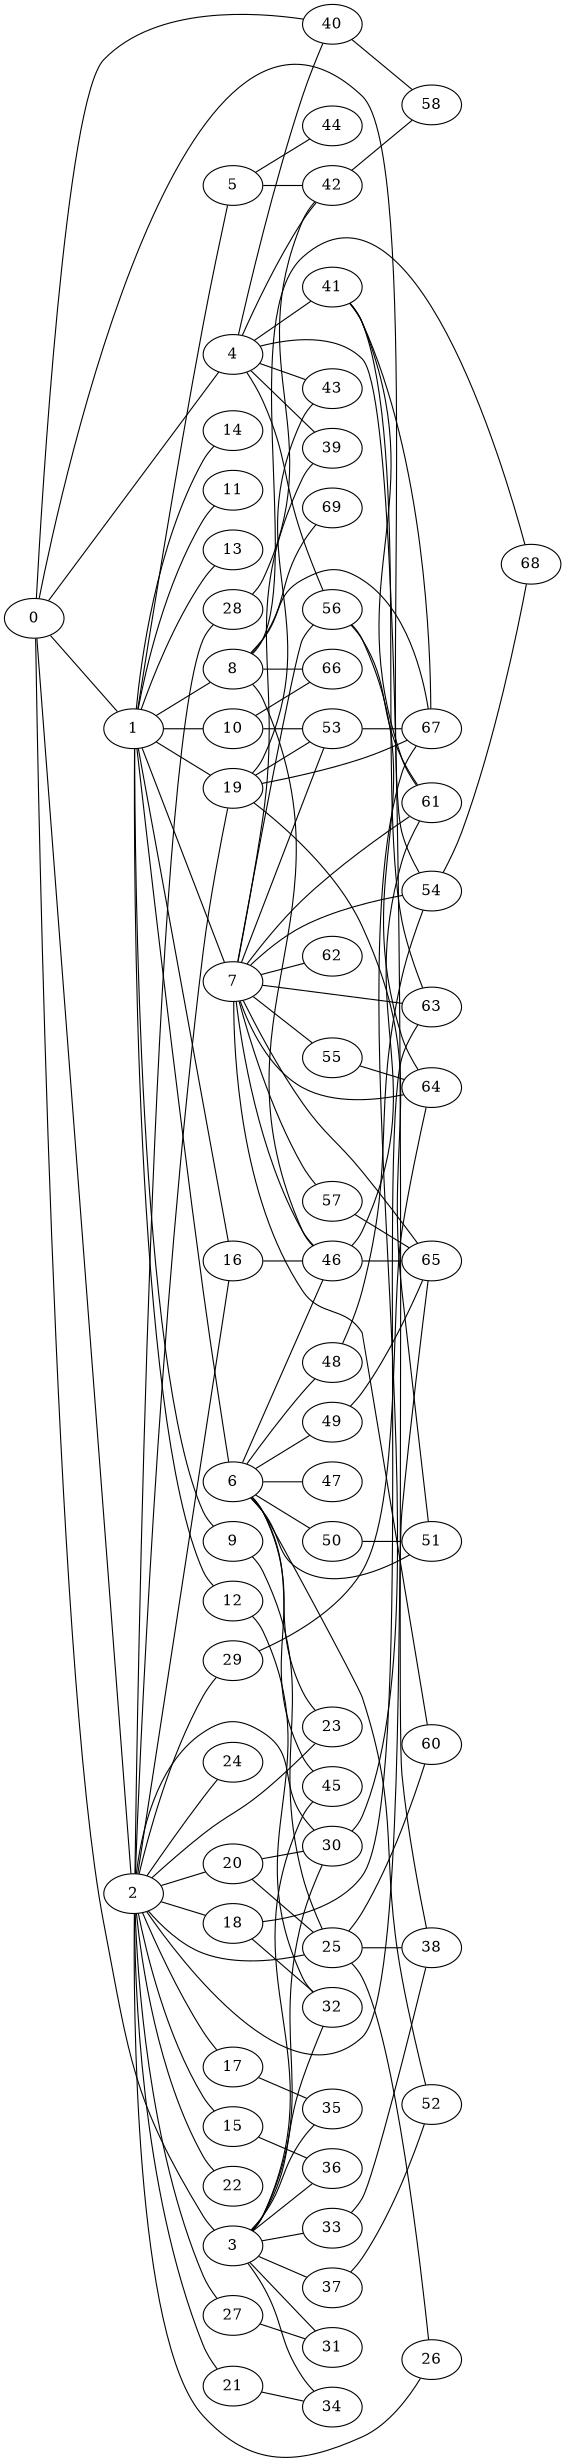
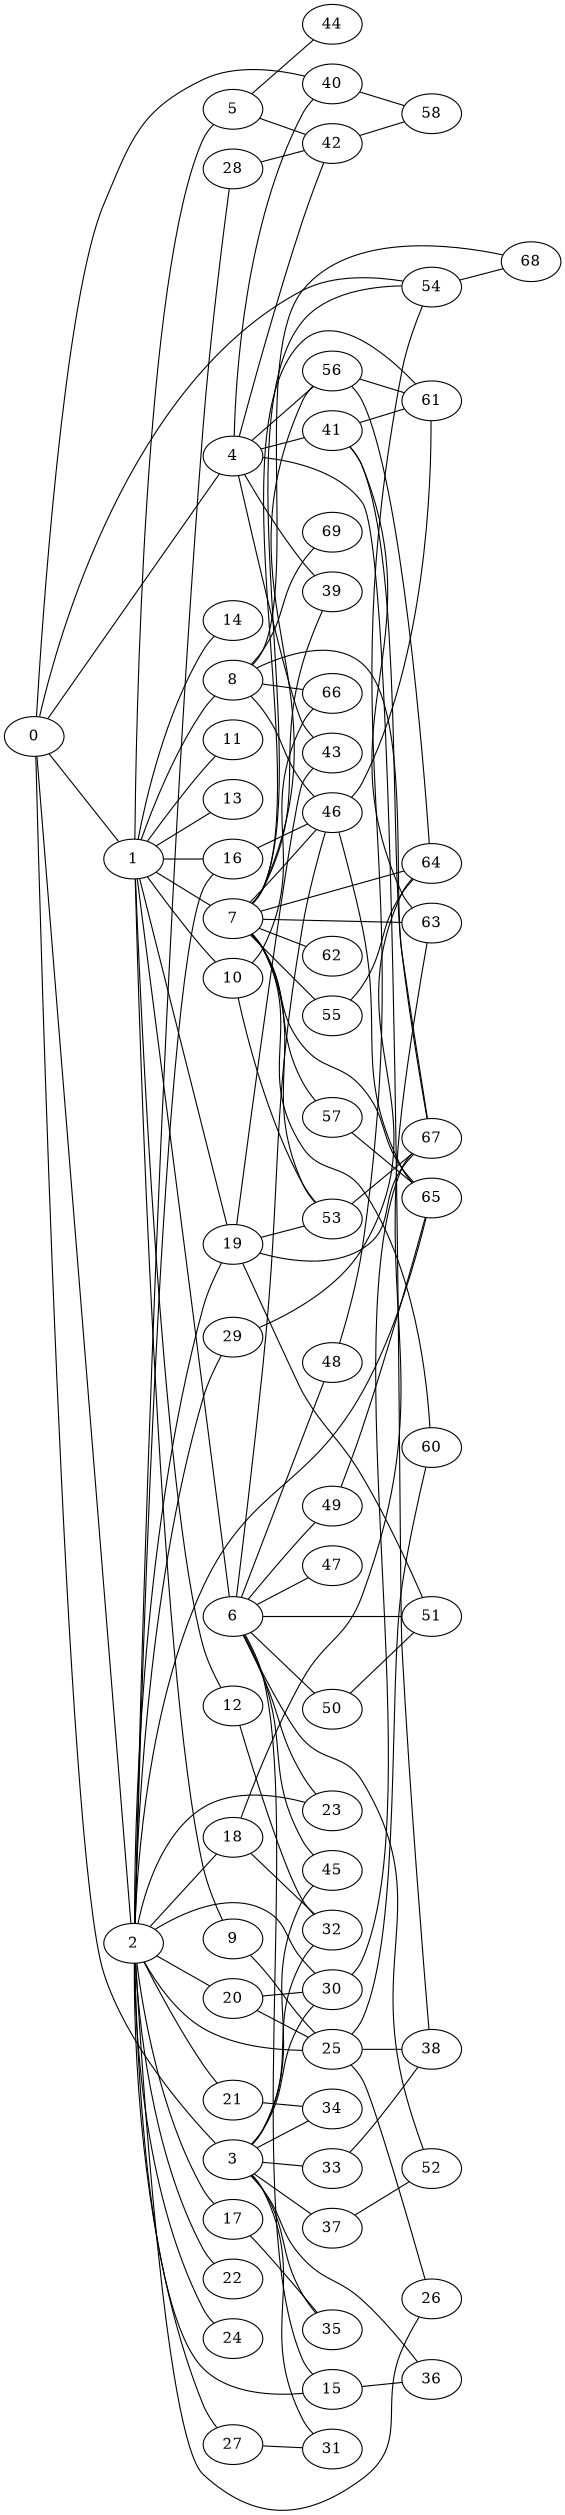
edge "6" -- "15": added
